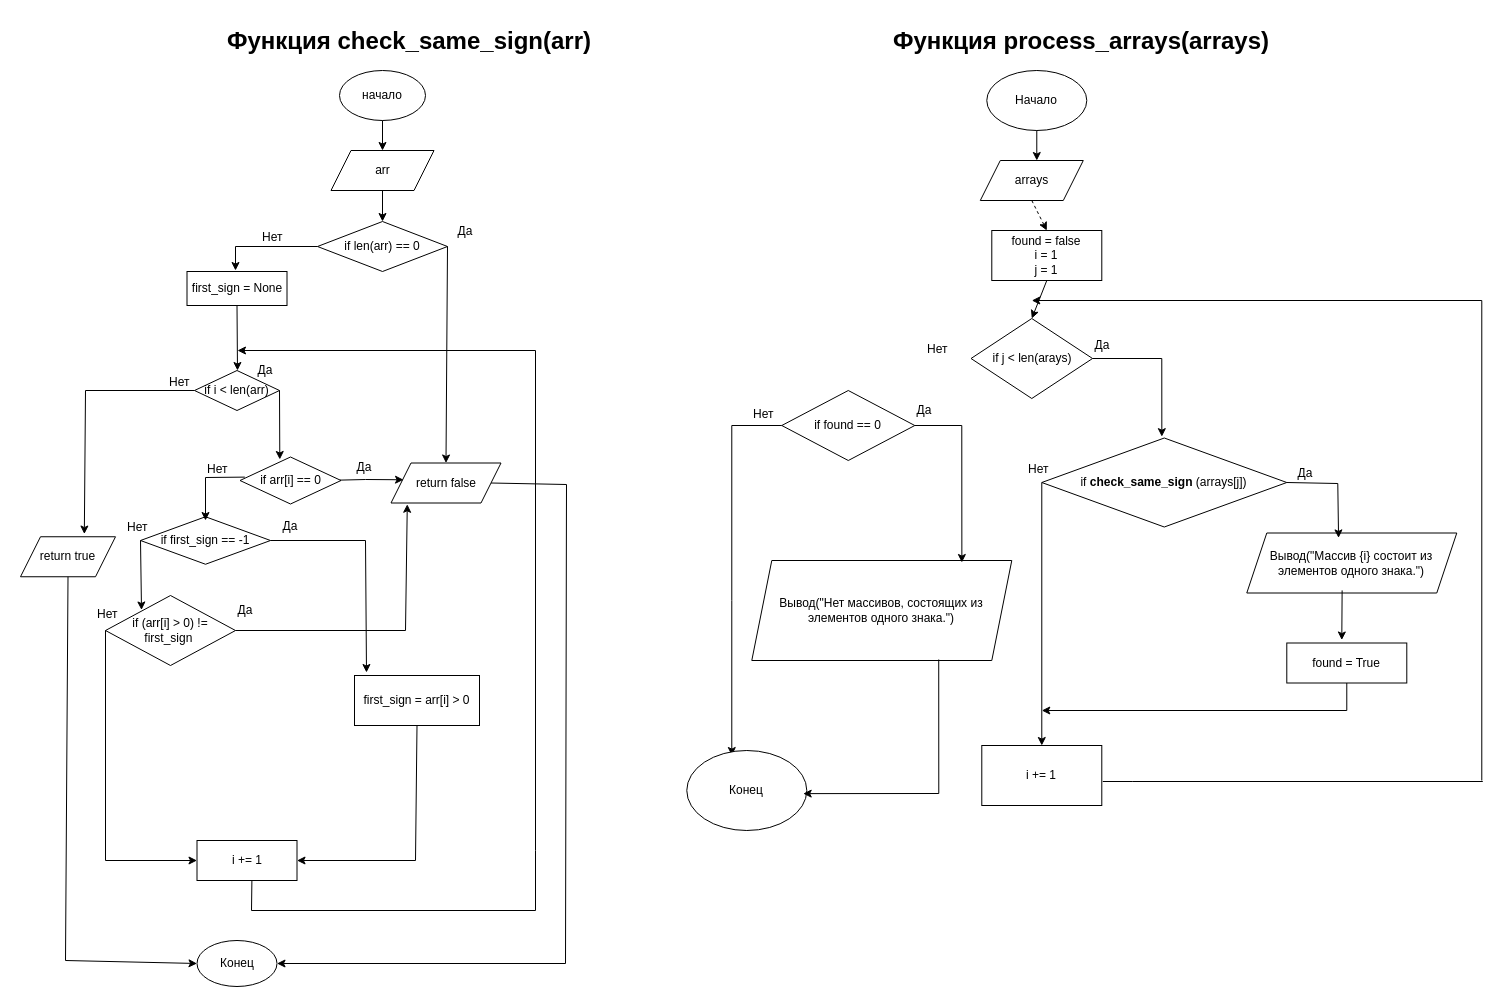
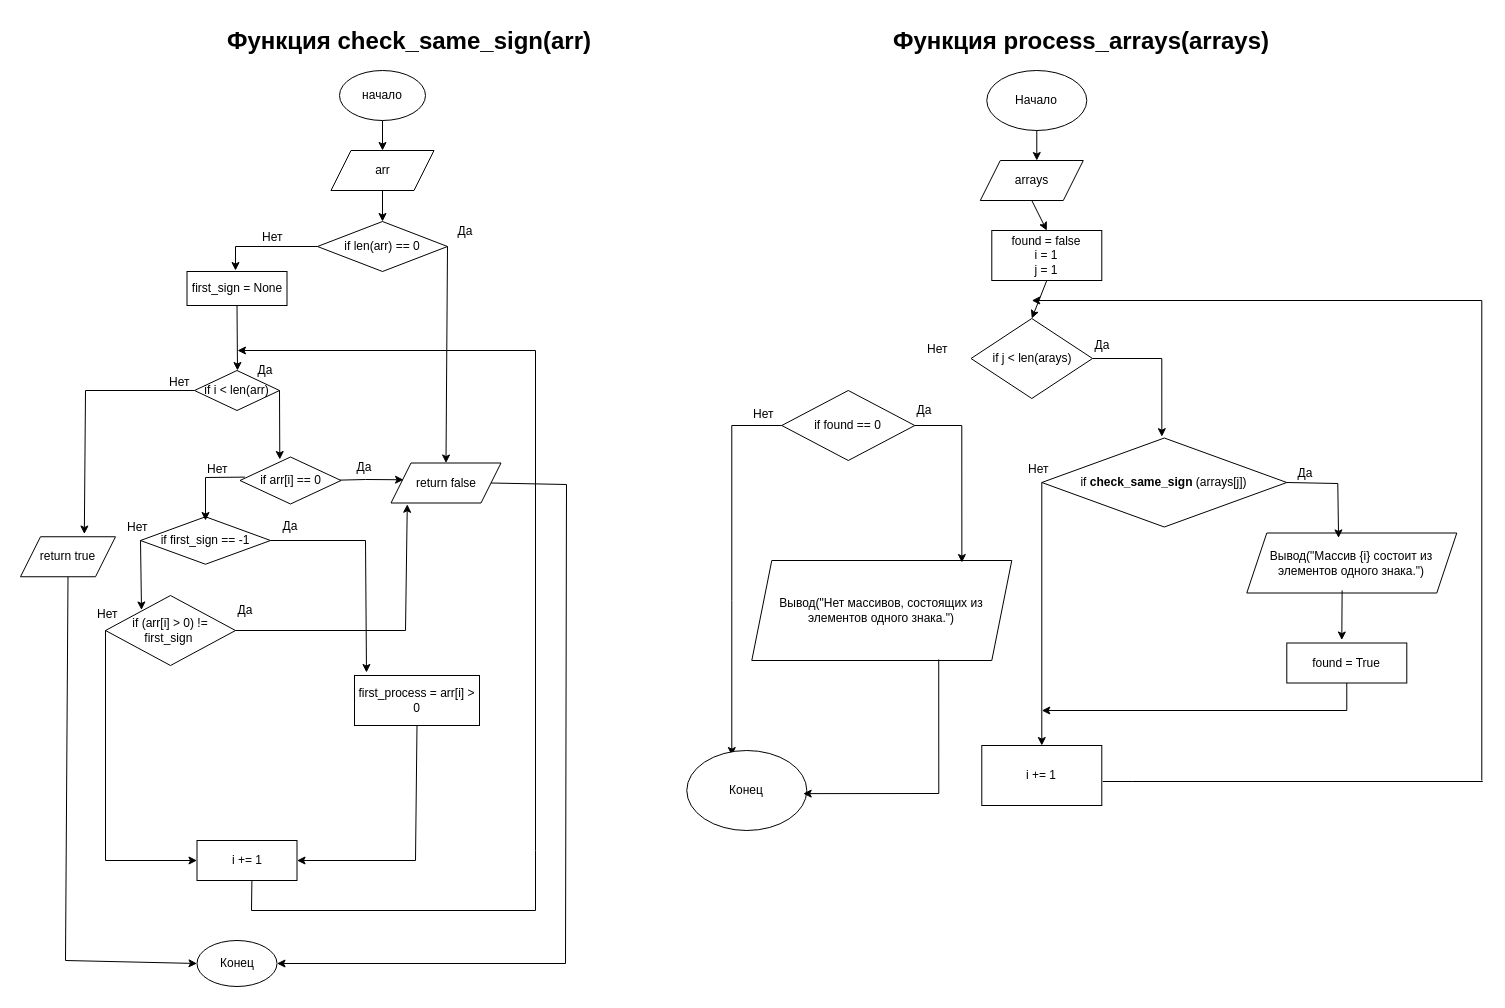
edge "arrays" -> "found = false i = 1 j = 1": style dashed -> solid
node "first_sign = arr[i] > 0": label "first_sign = arr[i] > 0" -> "first_process = arr[i] > 0"
